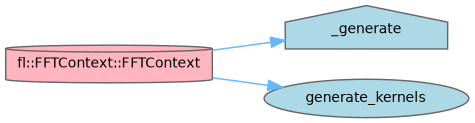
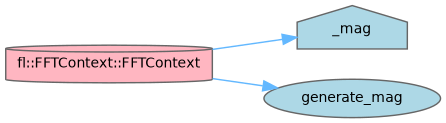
node "_generate": label "_generate" -> "_mag"
node "generate_kernels": label "generate_kernels" -> "generate_mag"
